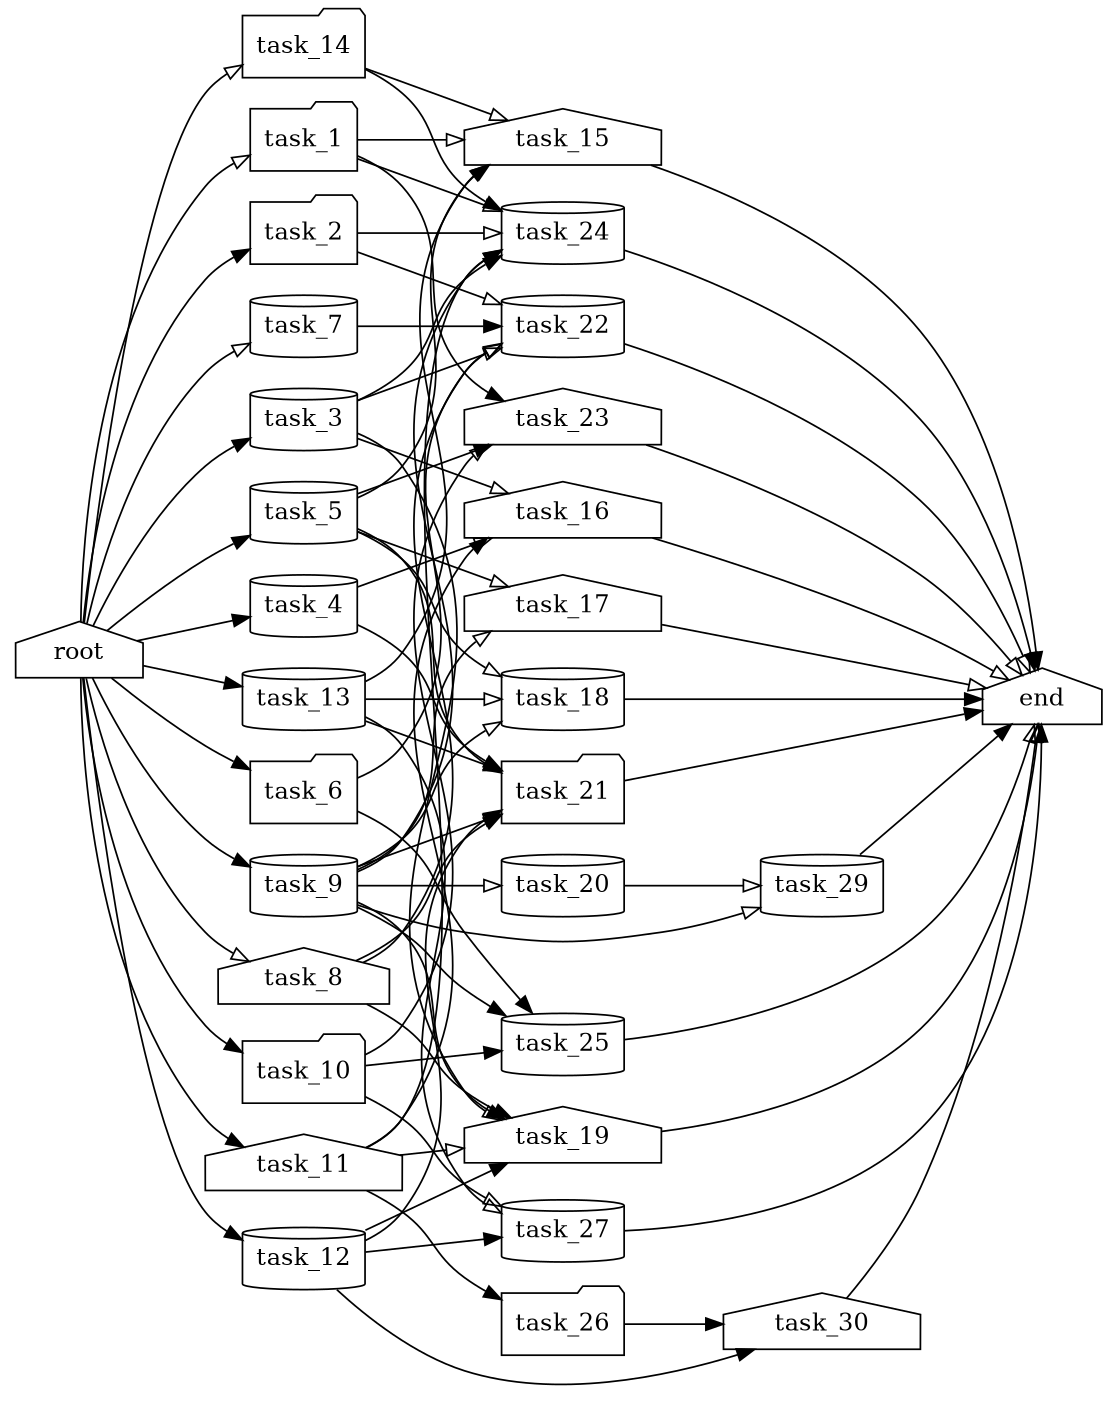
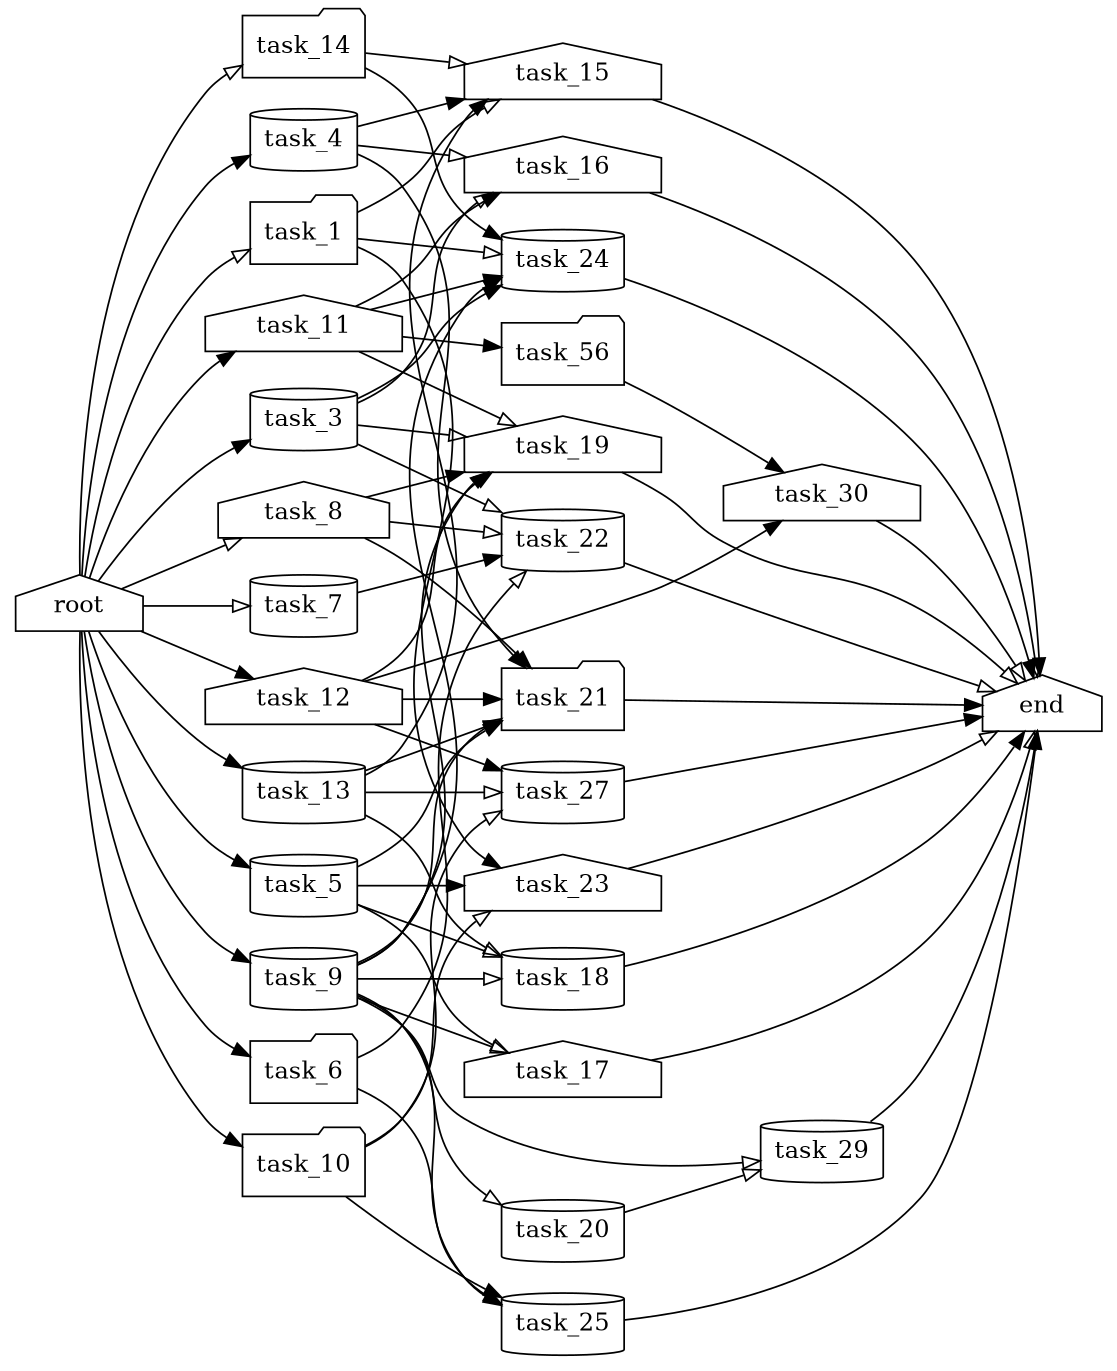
node "task_2": removed
edge "task_5" -> "task_15": now "task_4" -> "task_15"
node "task_12": shape cylinder -> house
node "task_26": label "task_26" -> "task_56"
